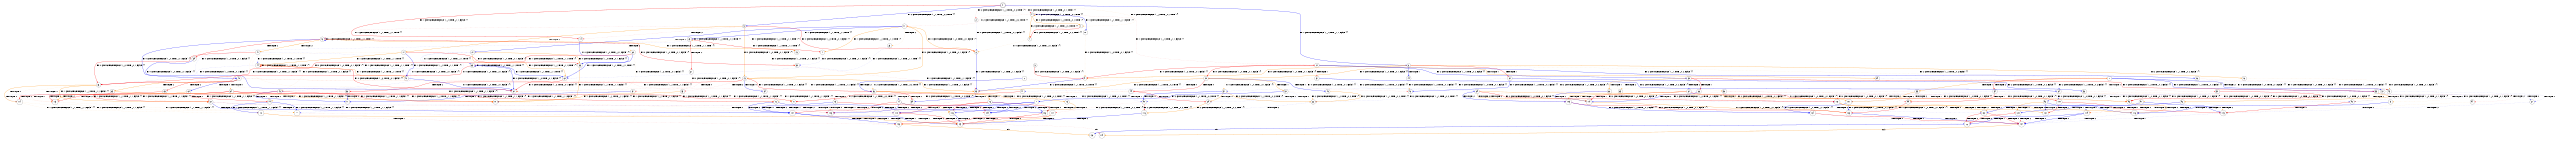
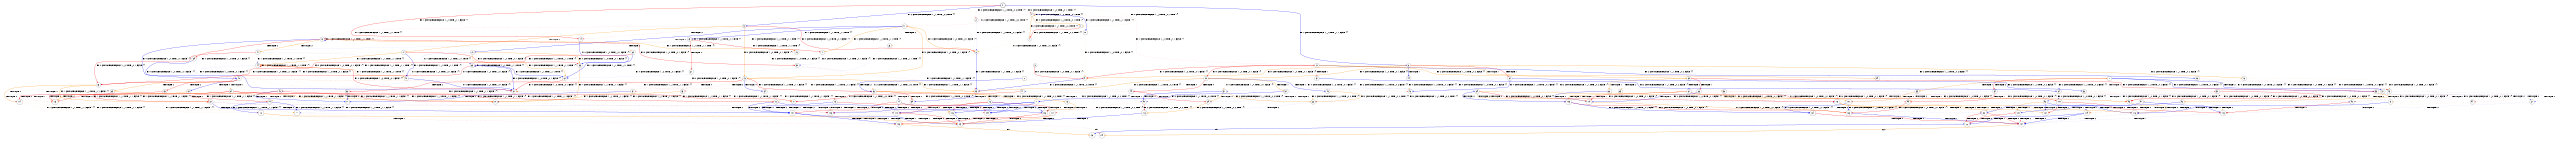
edge "12" -> "30": color blue -> darkorange
